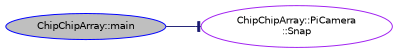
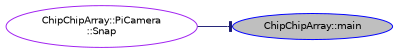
edge "ChipChipArray::main" -> "ChipChipArray::PiCamera ::Snap": reversed
